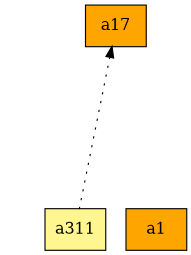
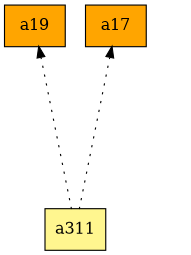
node "a19": added
node "a1": removed
